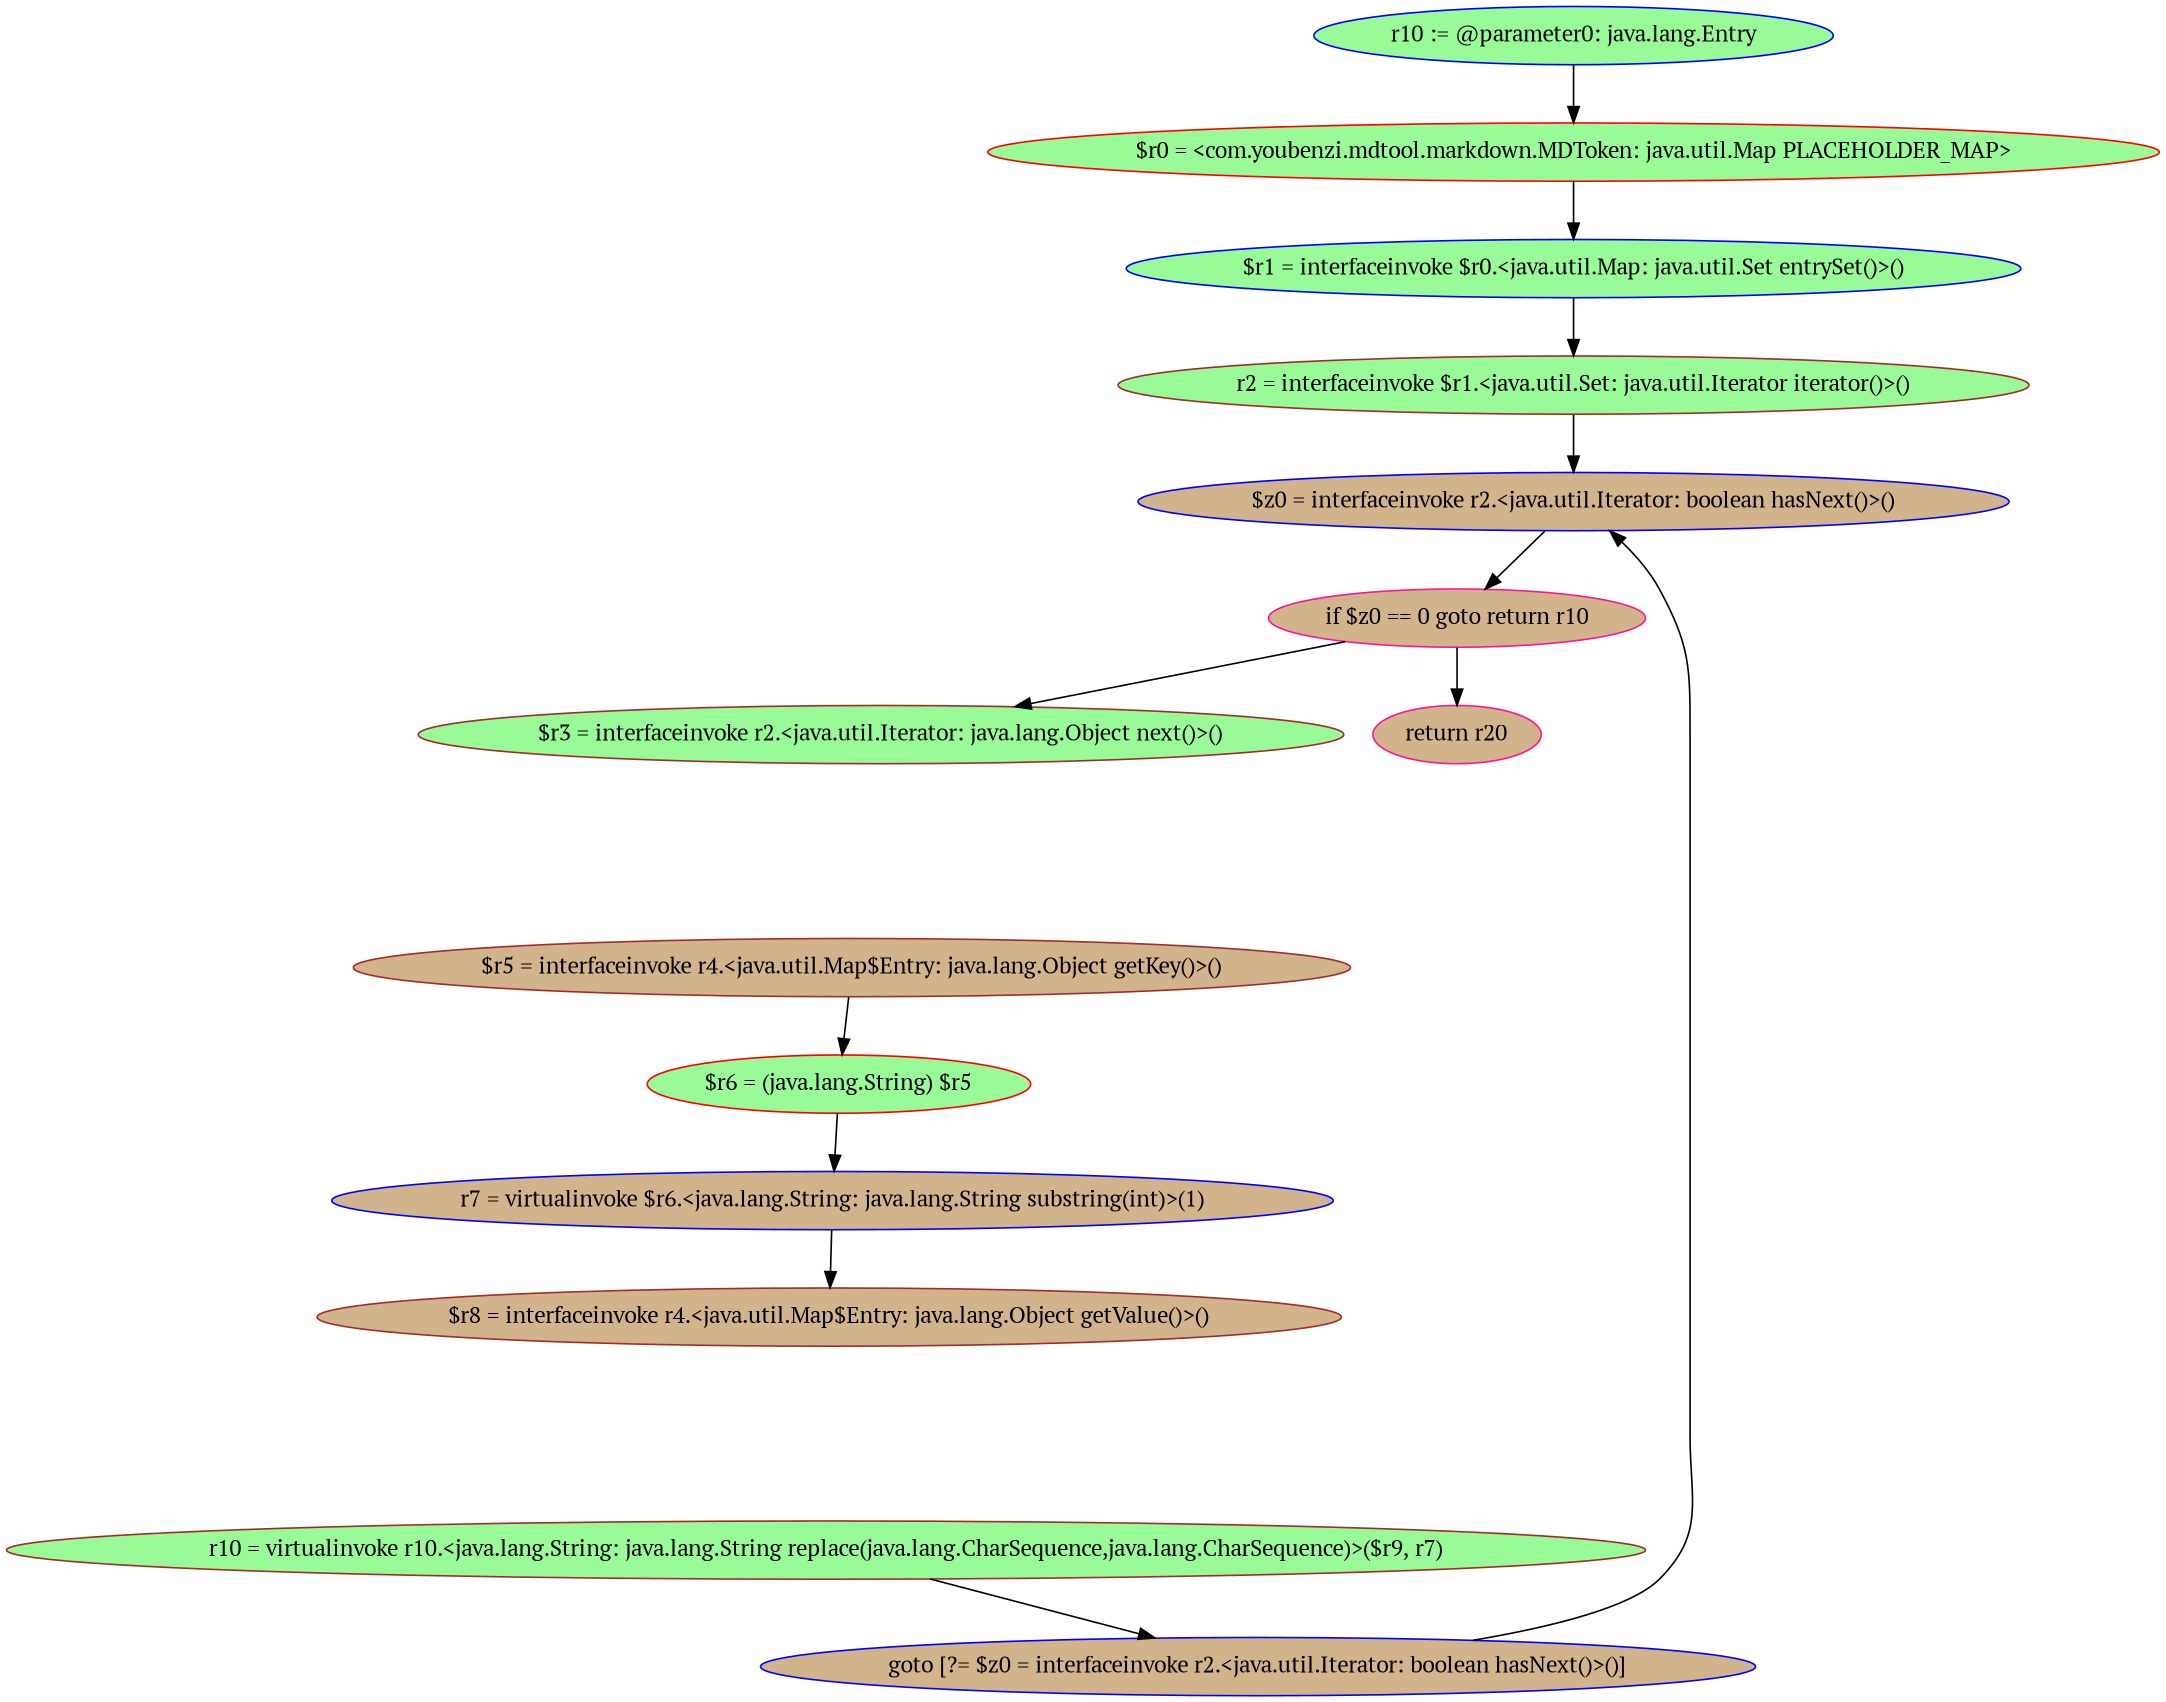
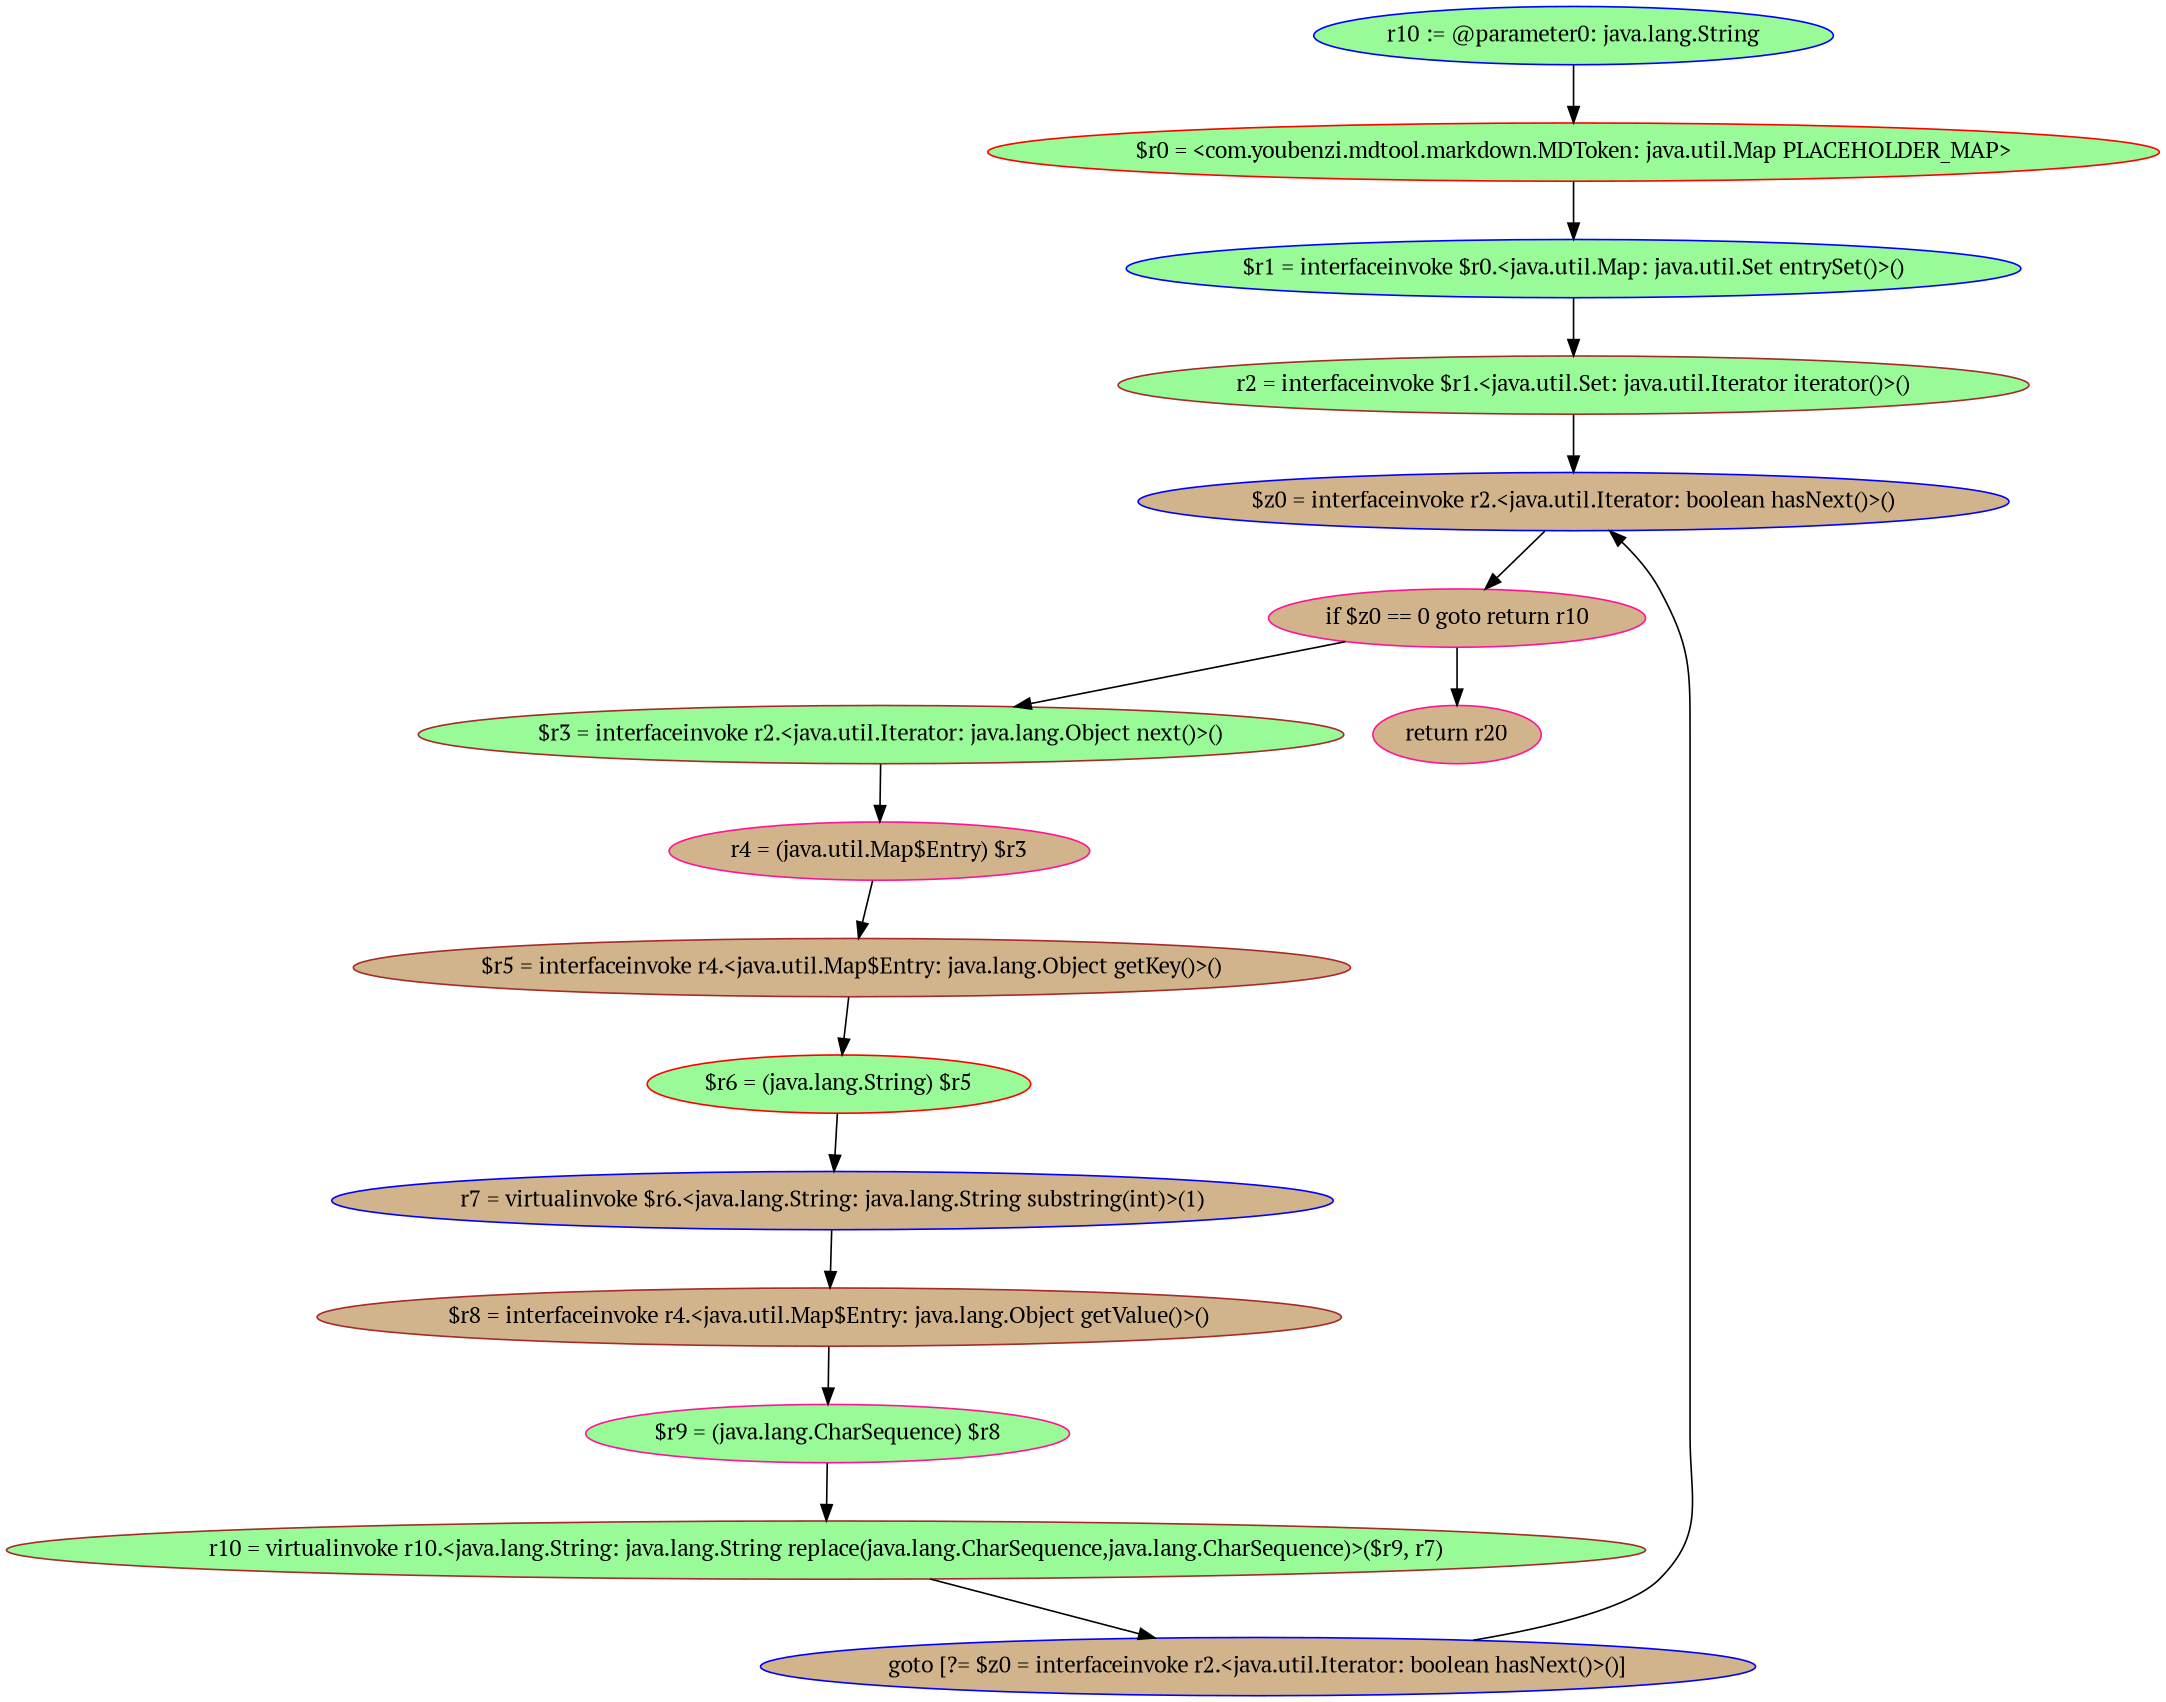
node "r10 := @parameter0: java.lang.Entry": label "r10 := @parameter0: java.lang.Entry" -> "r10 := @parameter0: java.lang.String"
node "r4 = (java.util.Map$Entry) $r3": added
node "$r9 = (java.lang.CharSequence) $r8": added
